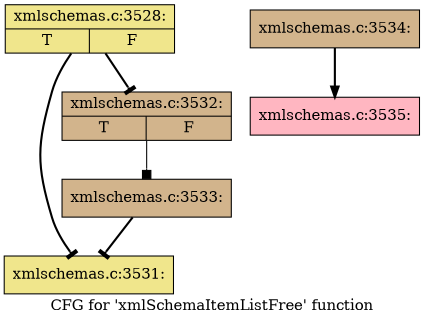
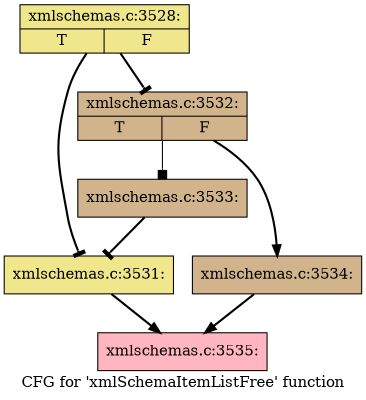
edge "xmlschemas.c:3532:" -> "xmlschemas.c:3534:": added
edge "xmlschemas.c:3531:" -> "xmlschemas.c:3535:": added
